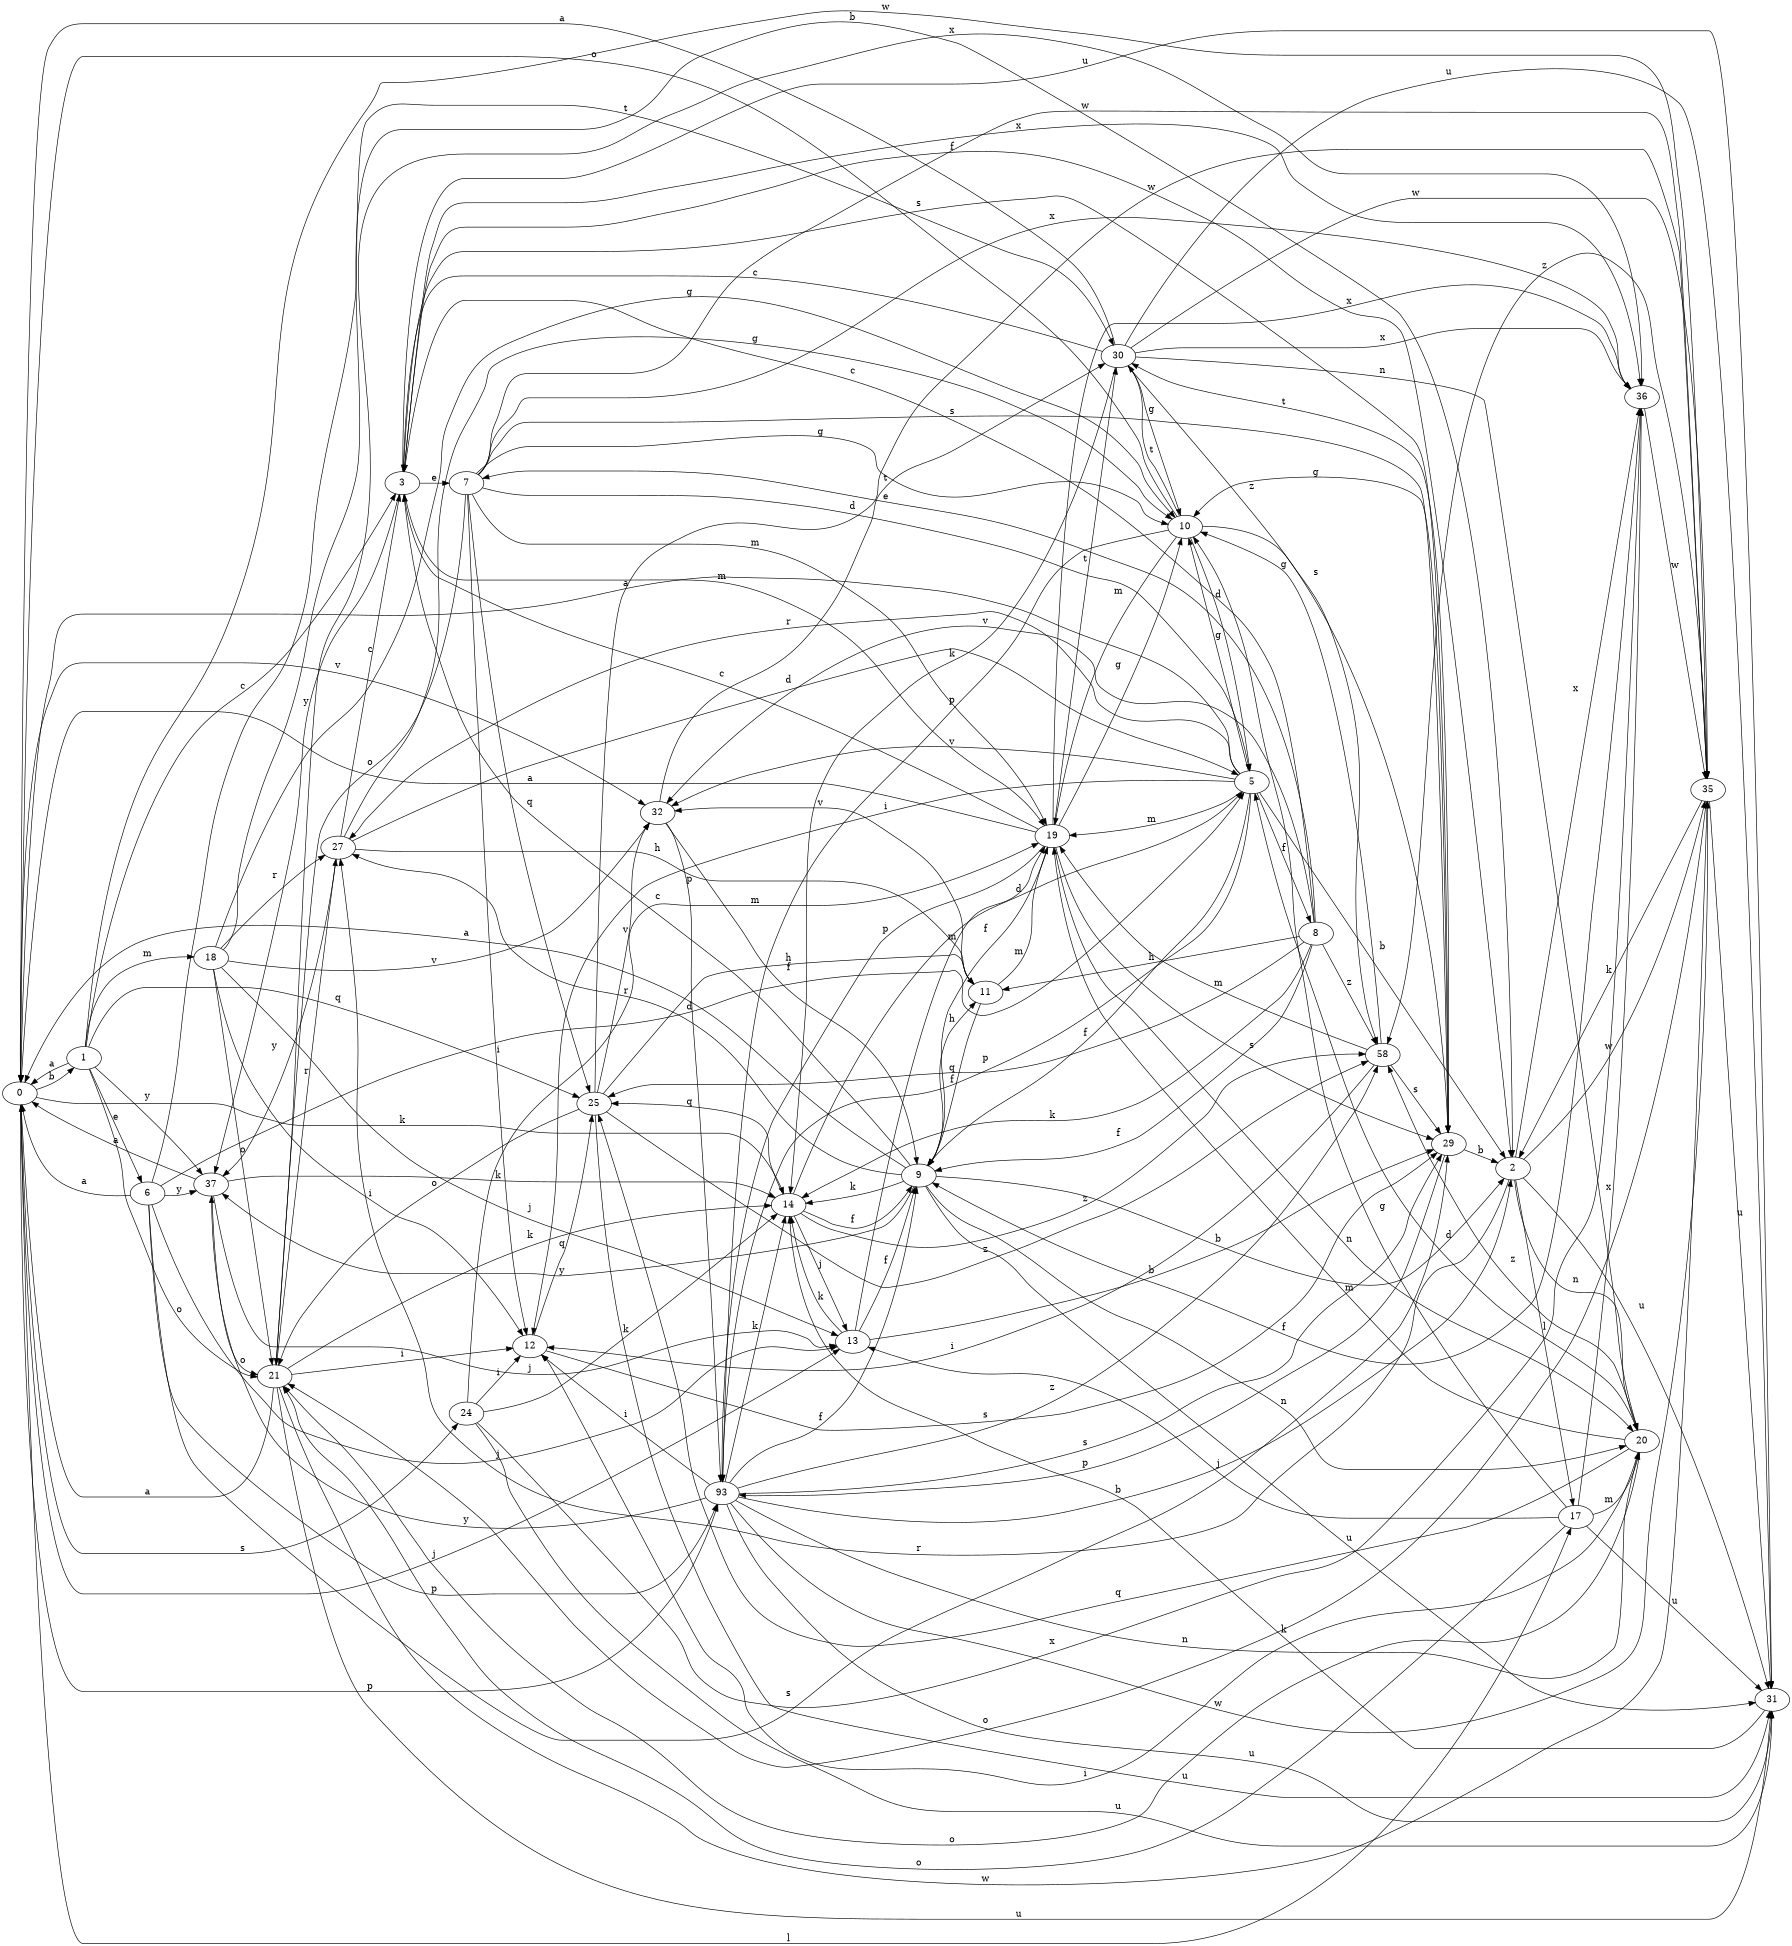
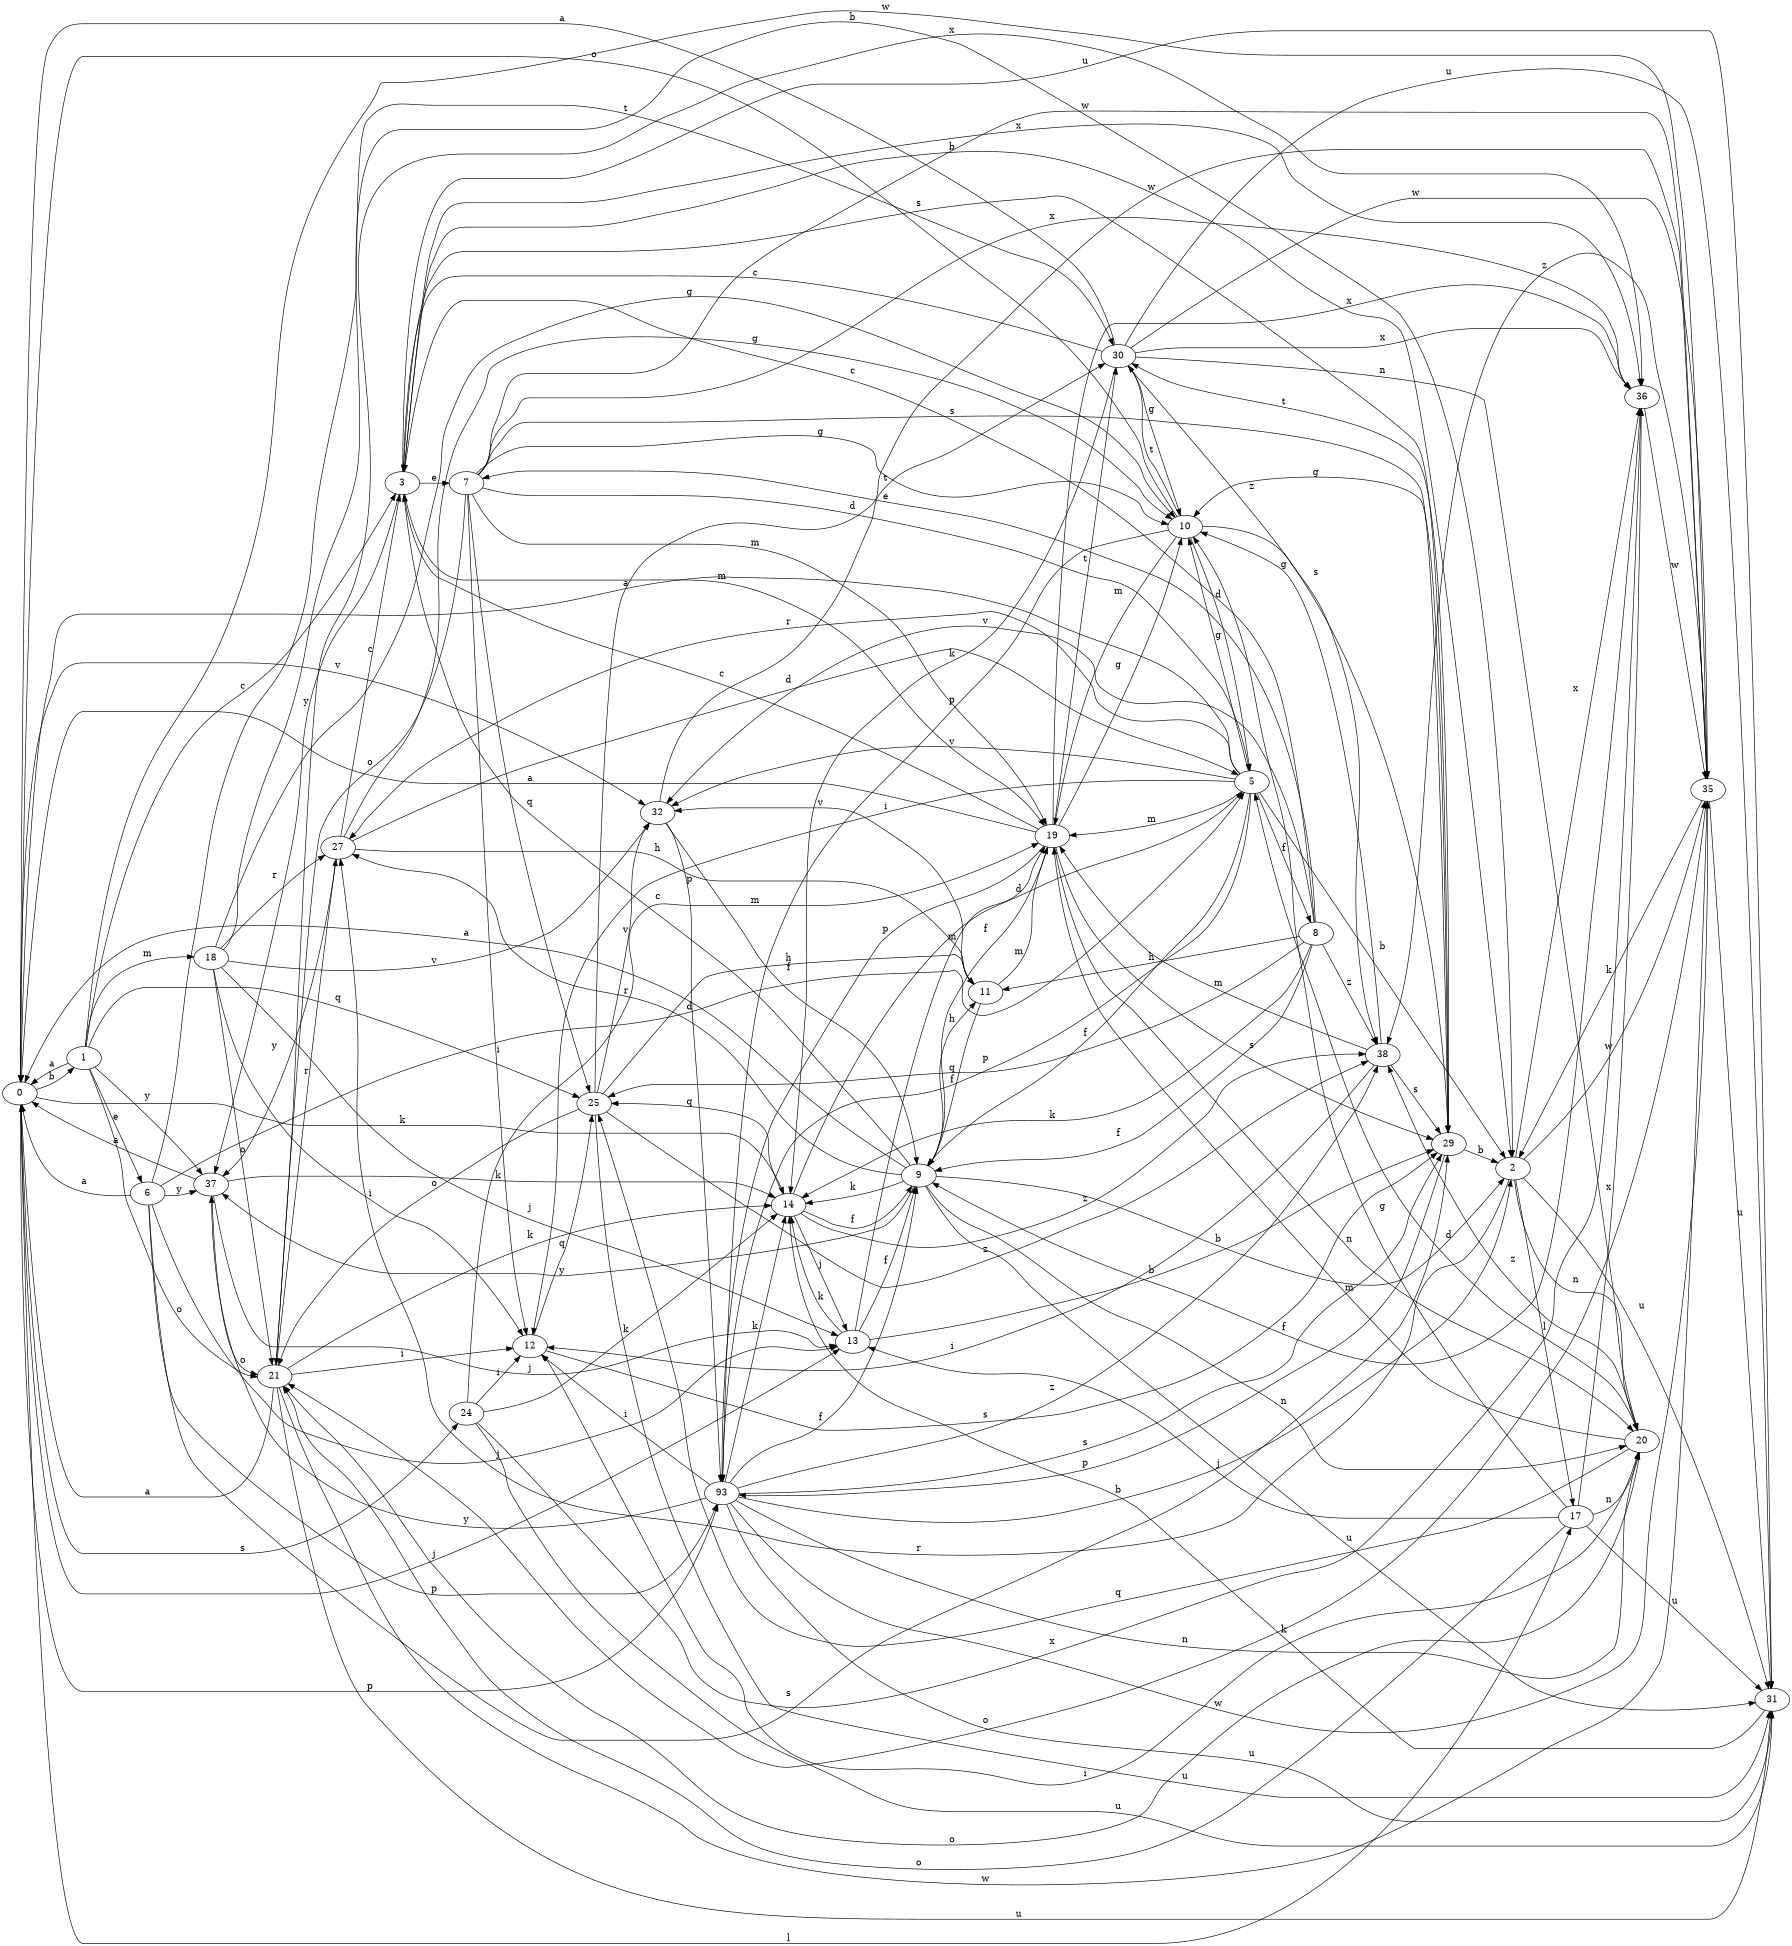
edge "3" -> "2": label "f" -> "b"
node "58": label "58" -> "38"
edge "17" -> "20": label "m" -> "n"
